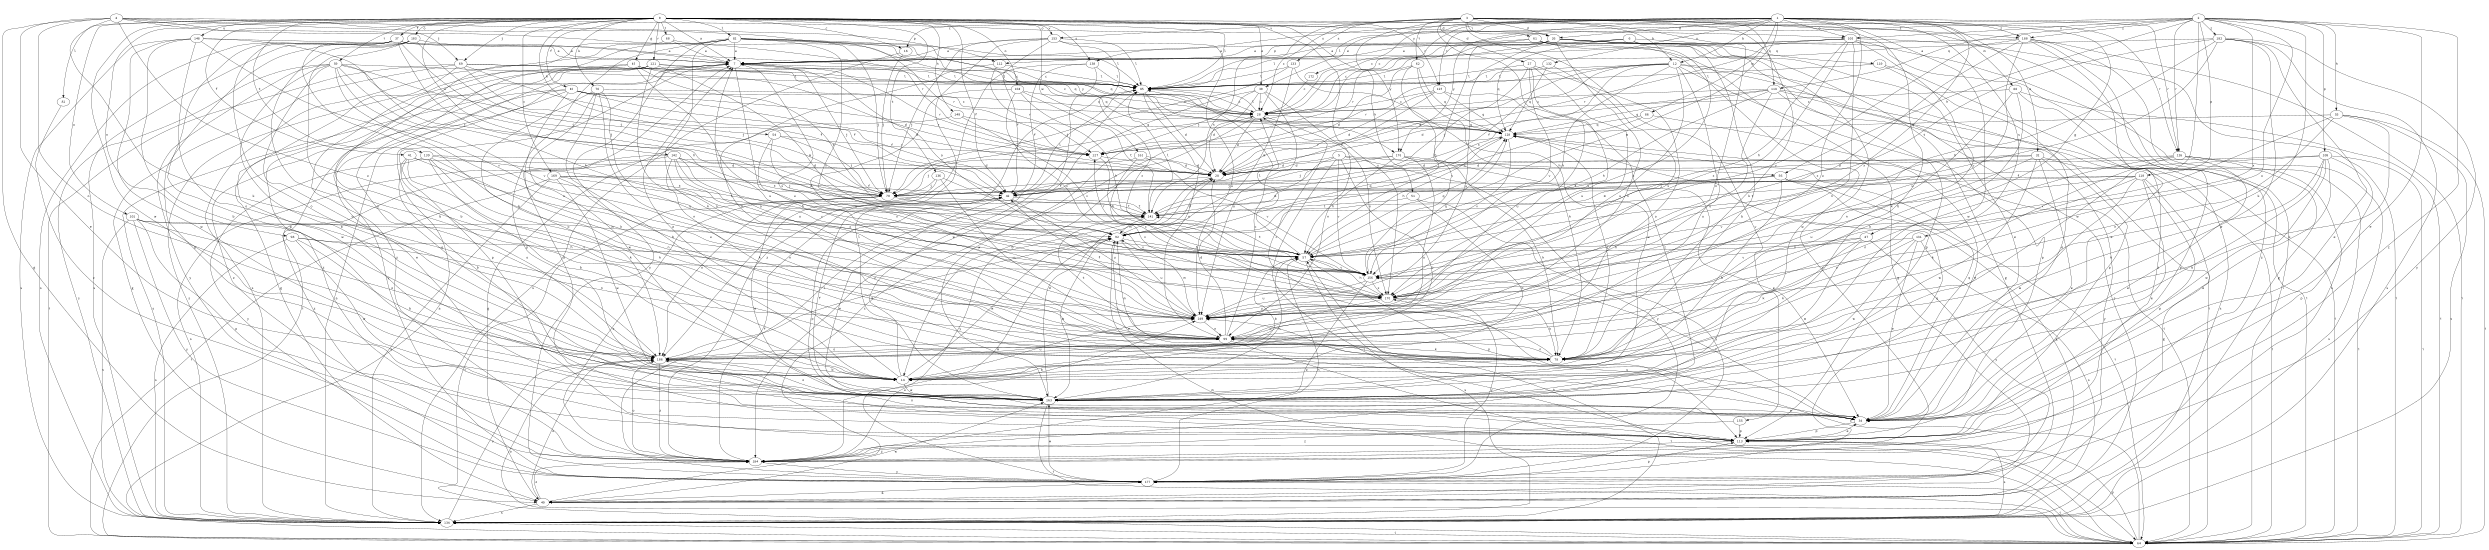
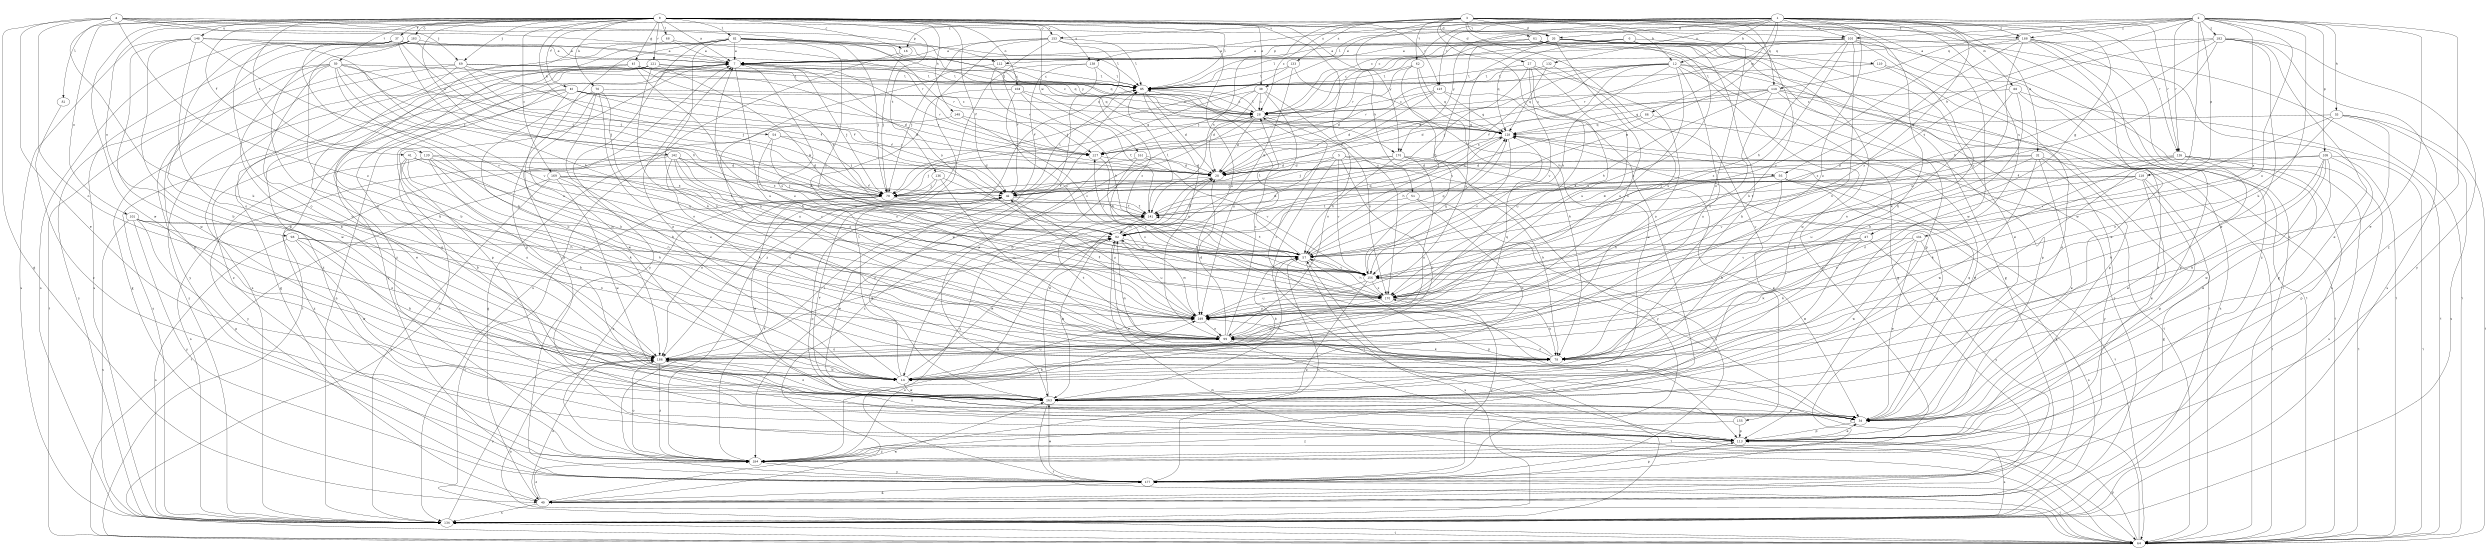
node "172": removed
edge "78" -> "120": now "99" -> "120"
edge "110" -> "163": removed, label "w"
